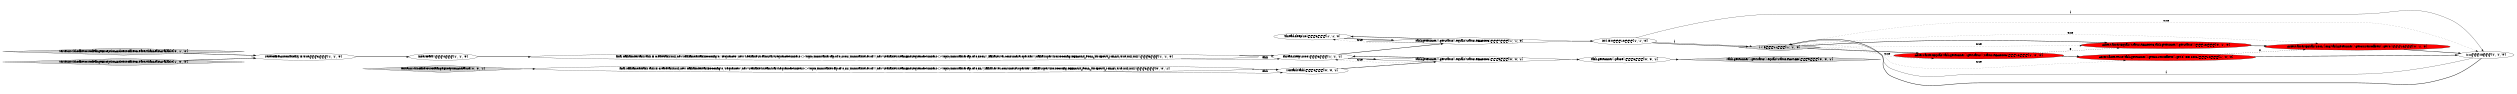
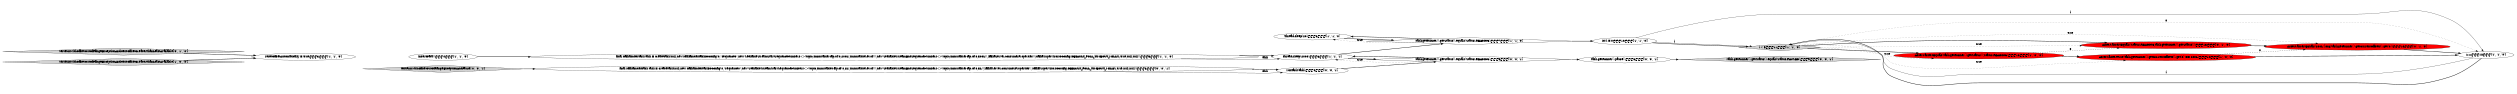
edge "i < 5@@@11@@@['1', '1', '0']" -> "i++@@@12@@@['1', '1', '0']": label "true" -> "0"
edge "resetOffsetAutomatically = true@@@3@@@['1', '1', '0']" -> "insertData()@@@4@@@['1', '1', '0']": removed
